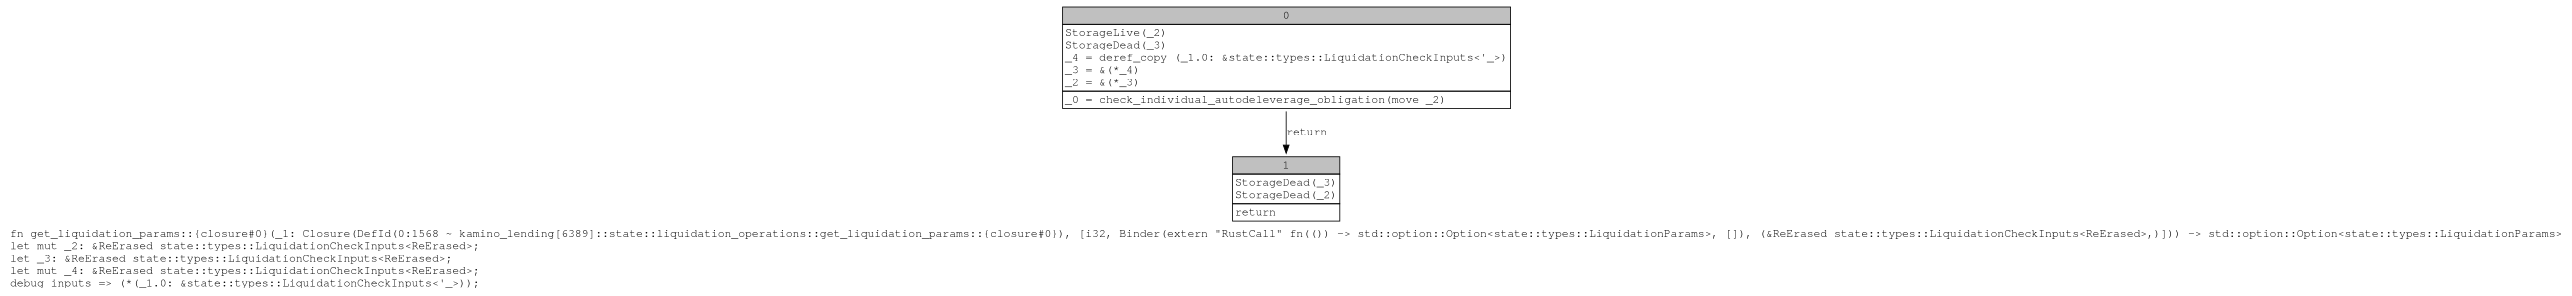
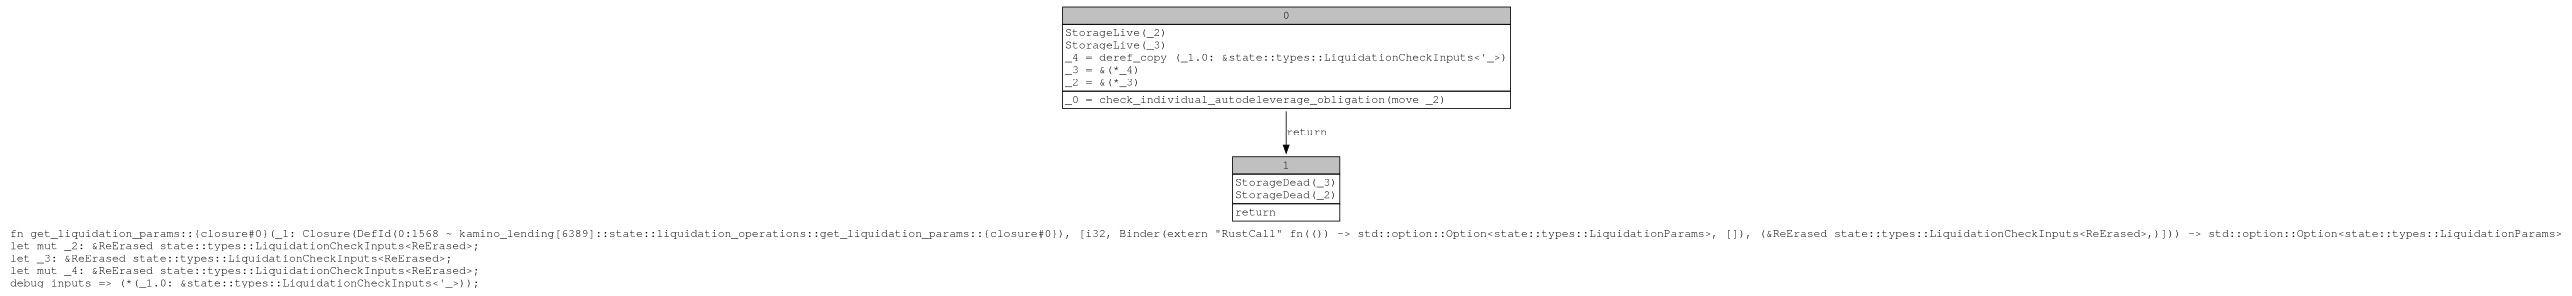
node "0": text "StorageDead(_3)" -> "StorageLive(_3)"
